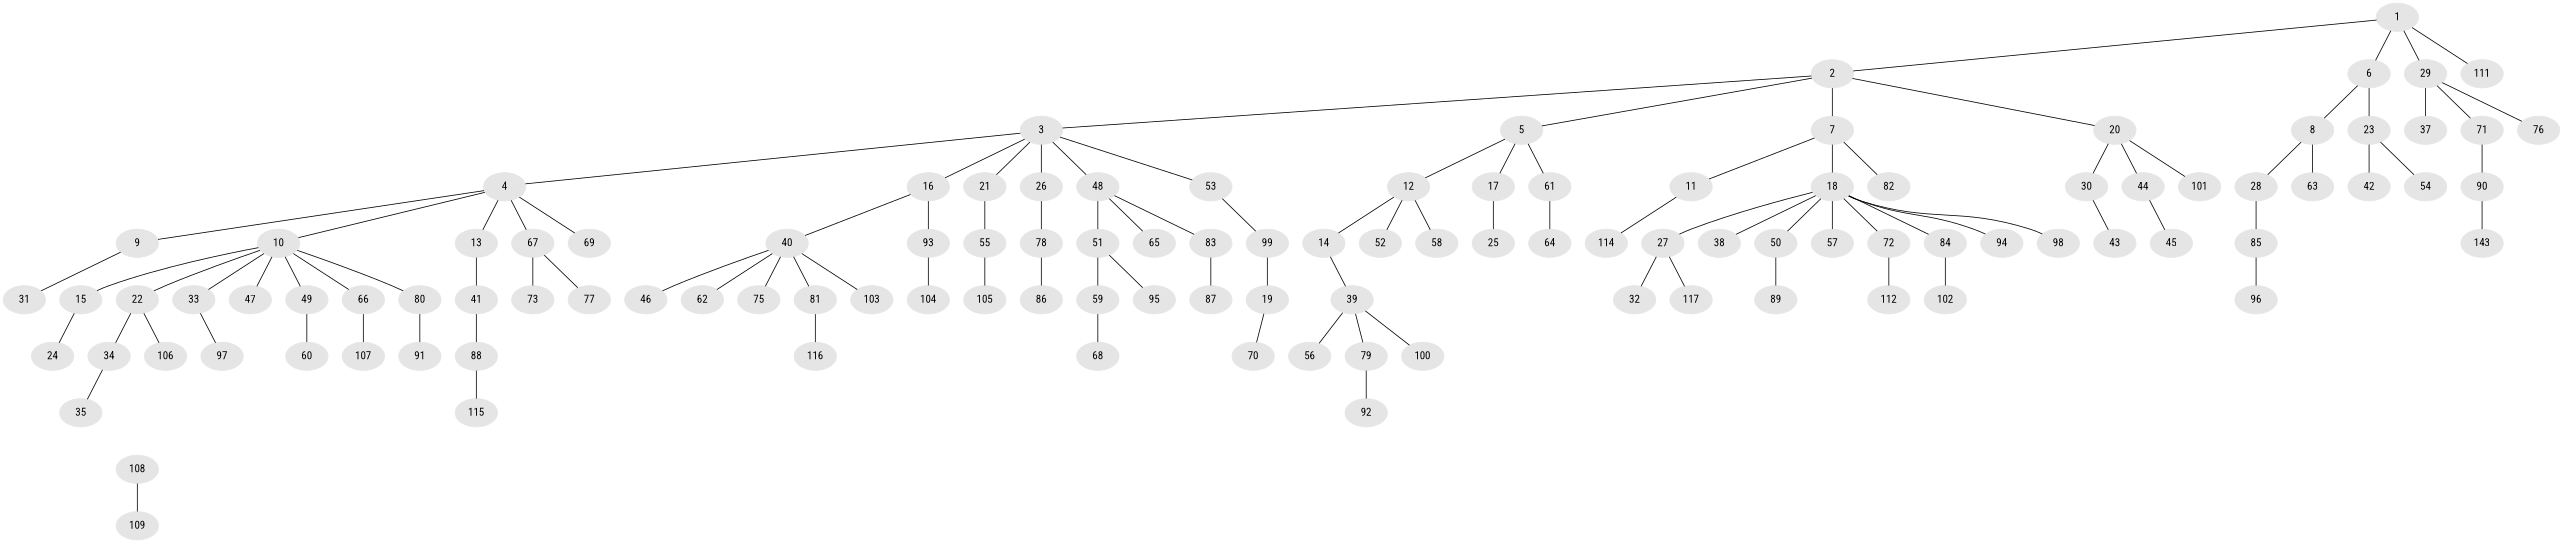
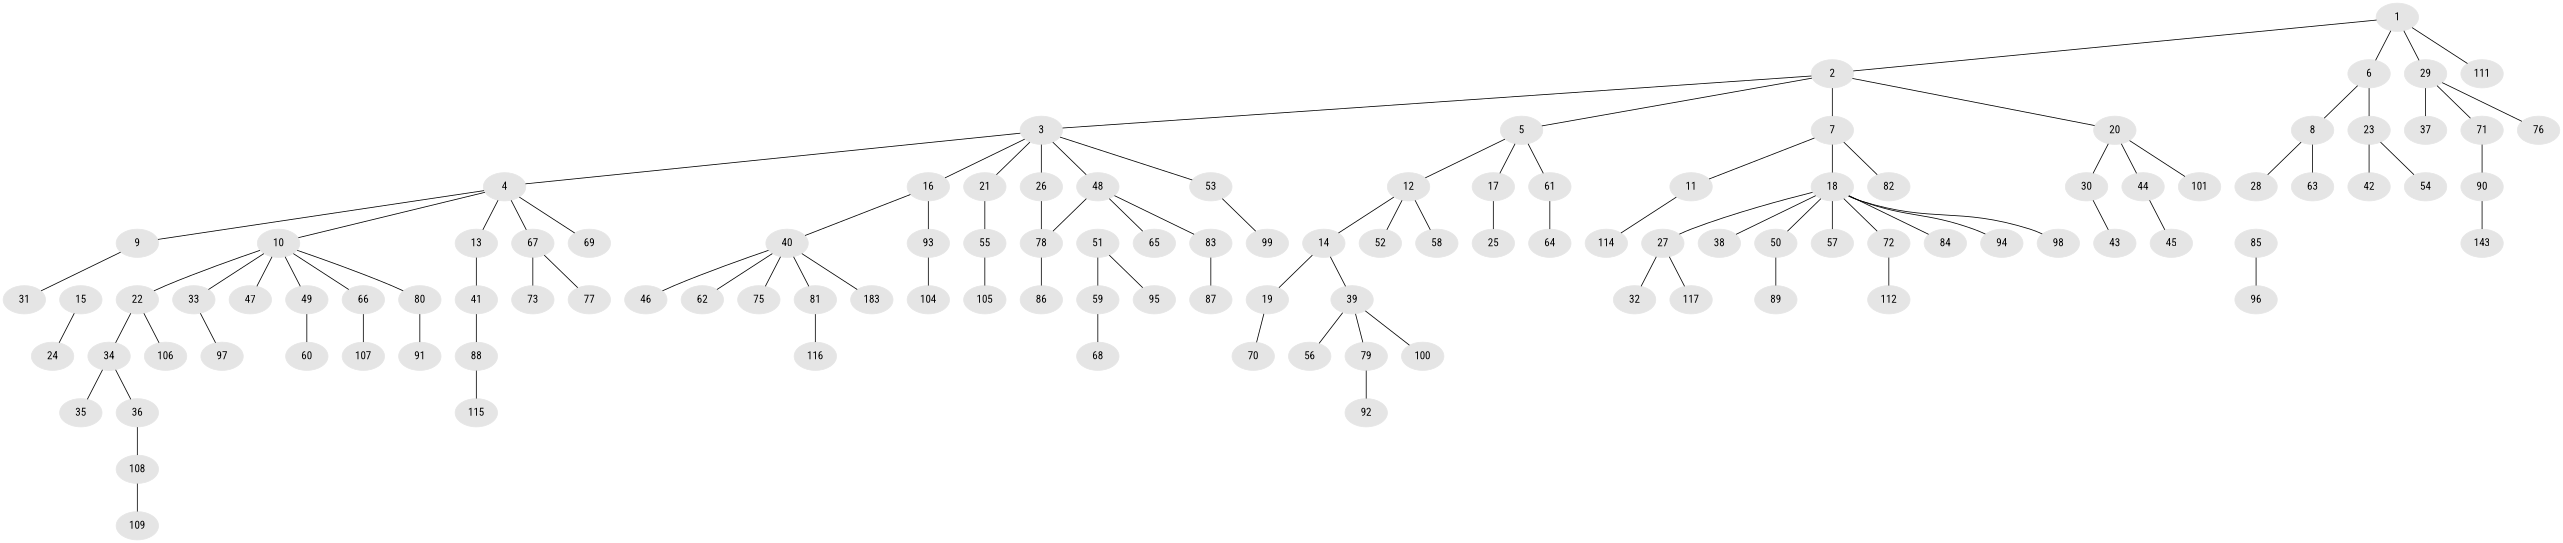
edge "48" -- "51": now "48" -- "78"
edge "28" -- "85": removed
edge "10" -- "15": removed
edge "99" -- "19": now "14" -- "19"
node "103": label "103" -> "183"
node "102": removed
node "36": added
